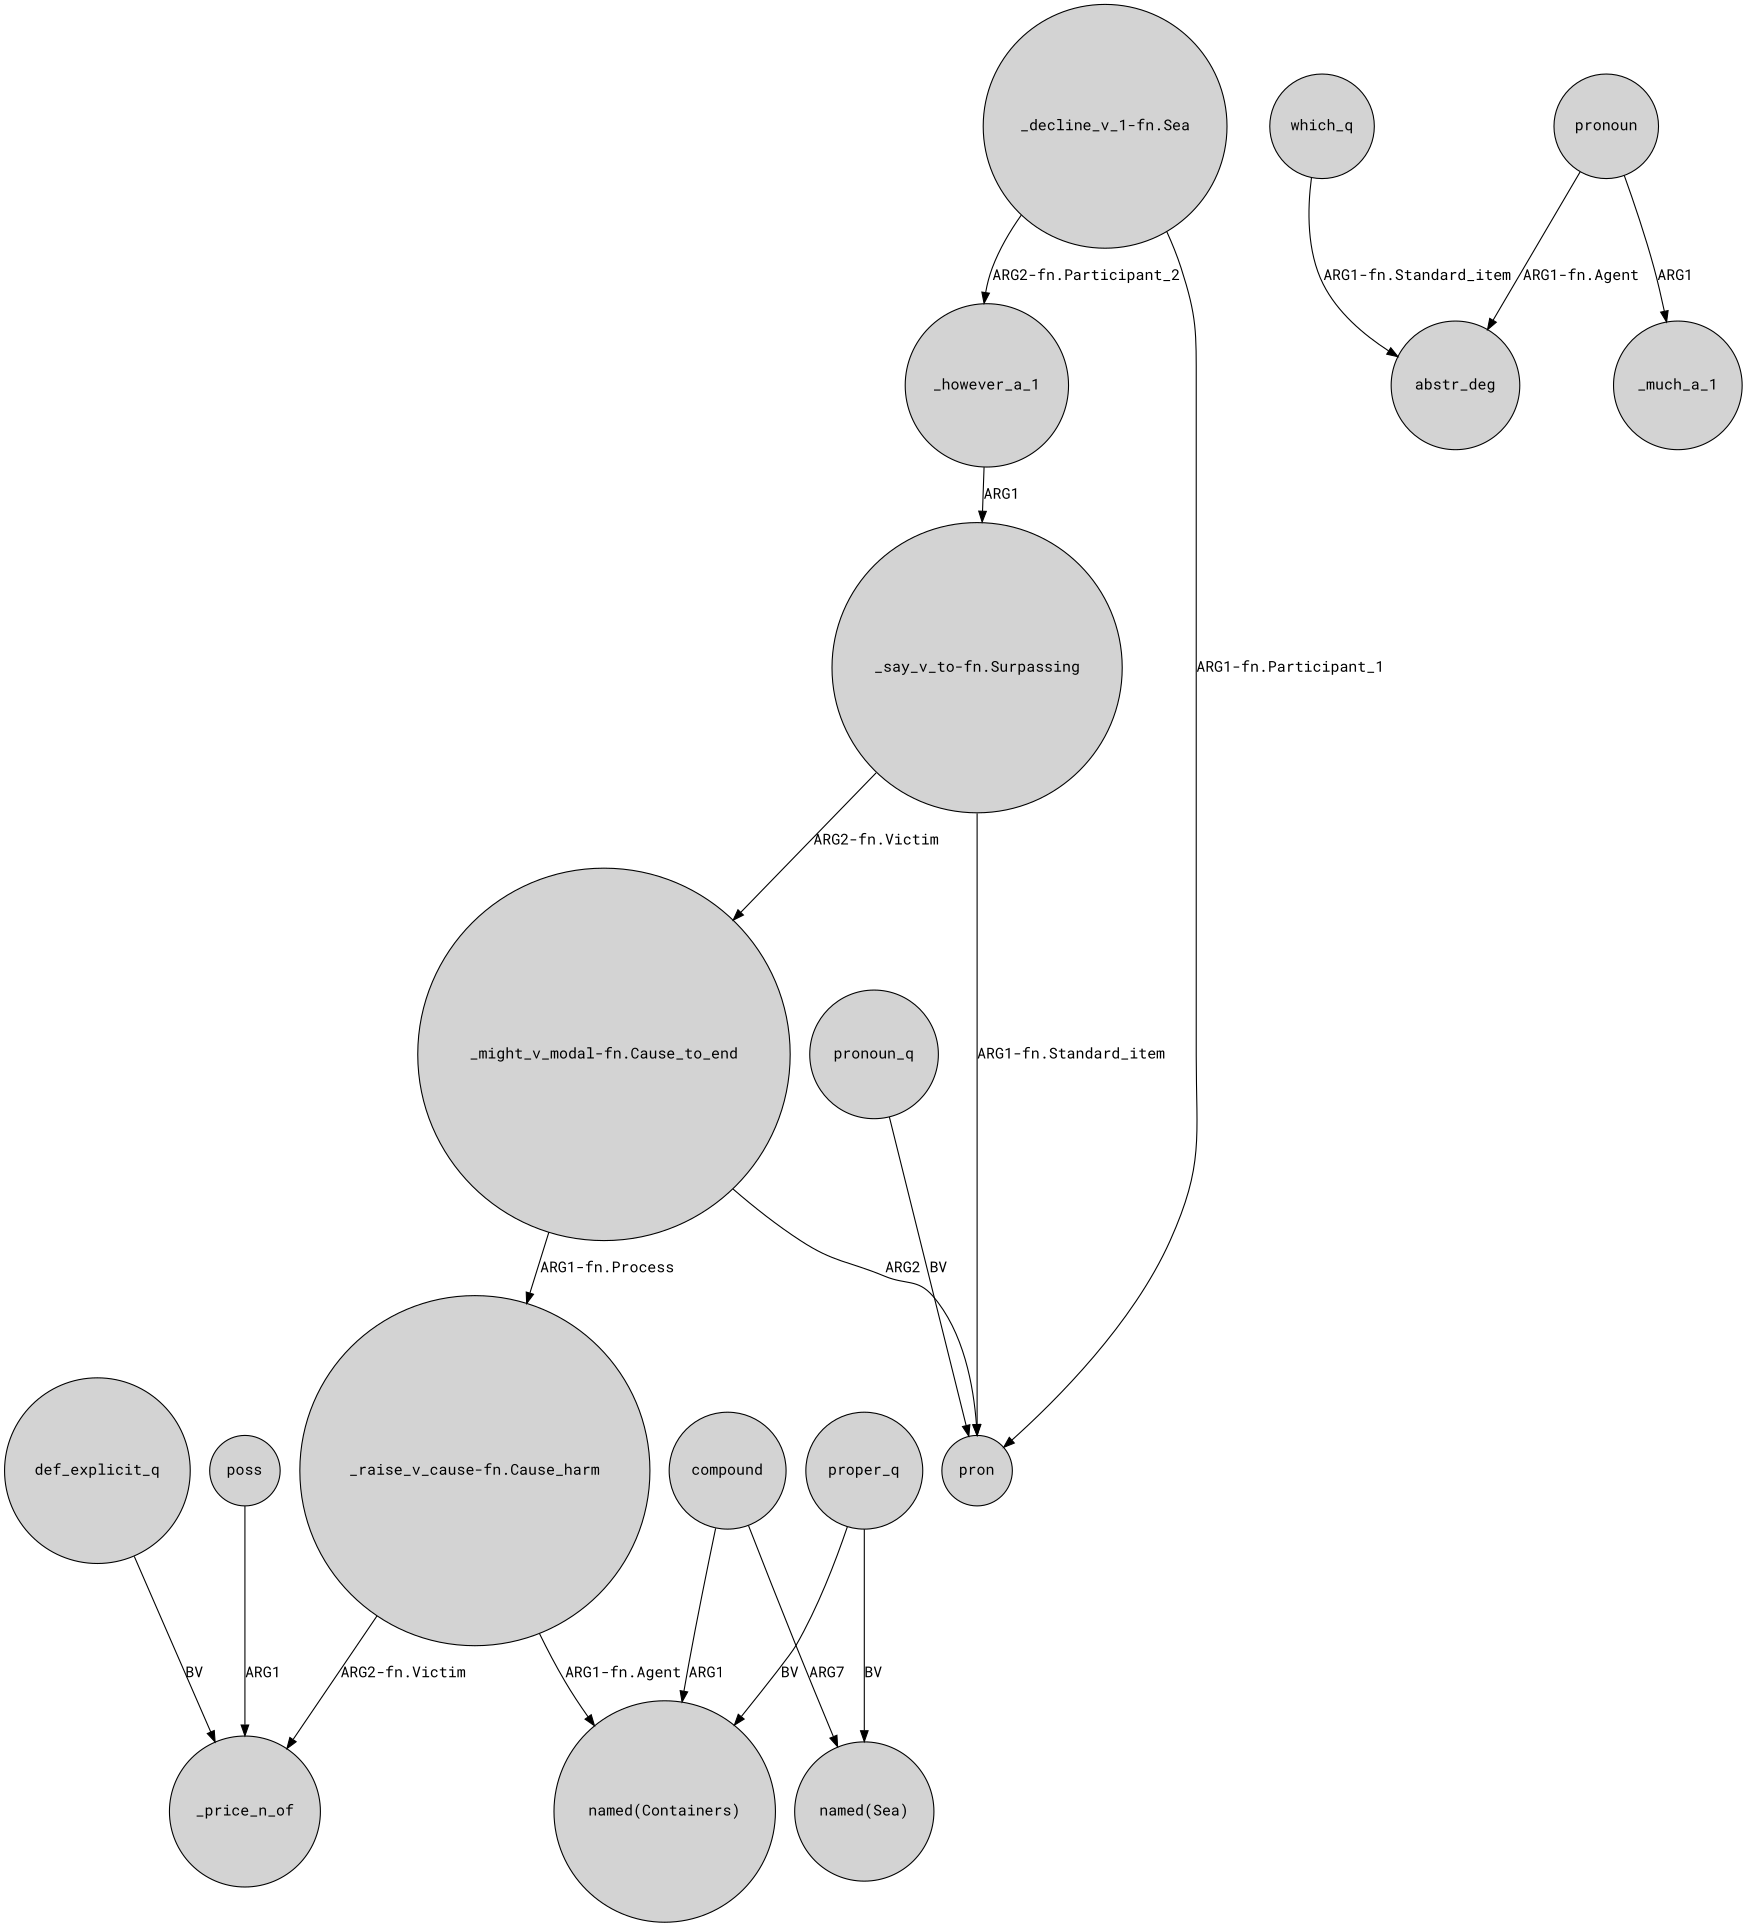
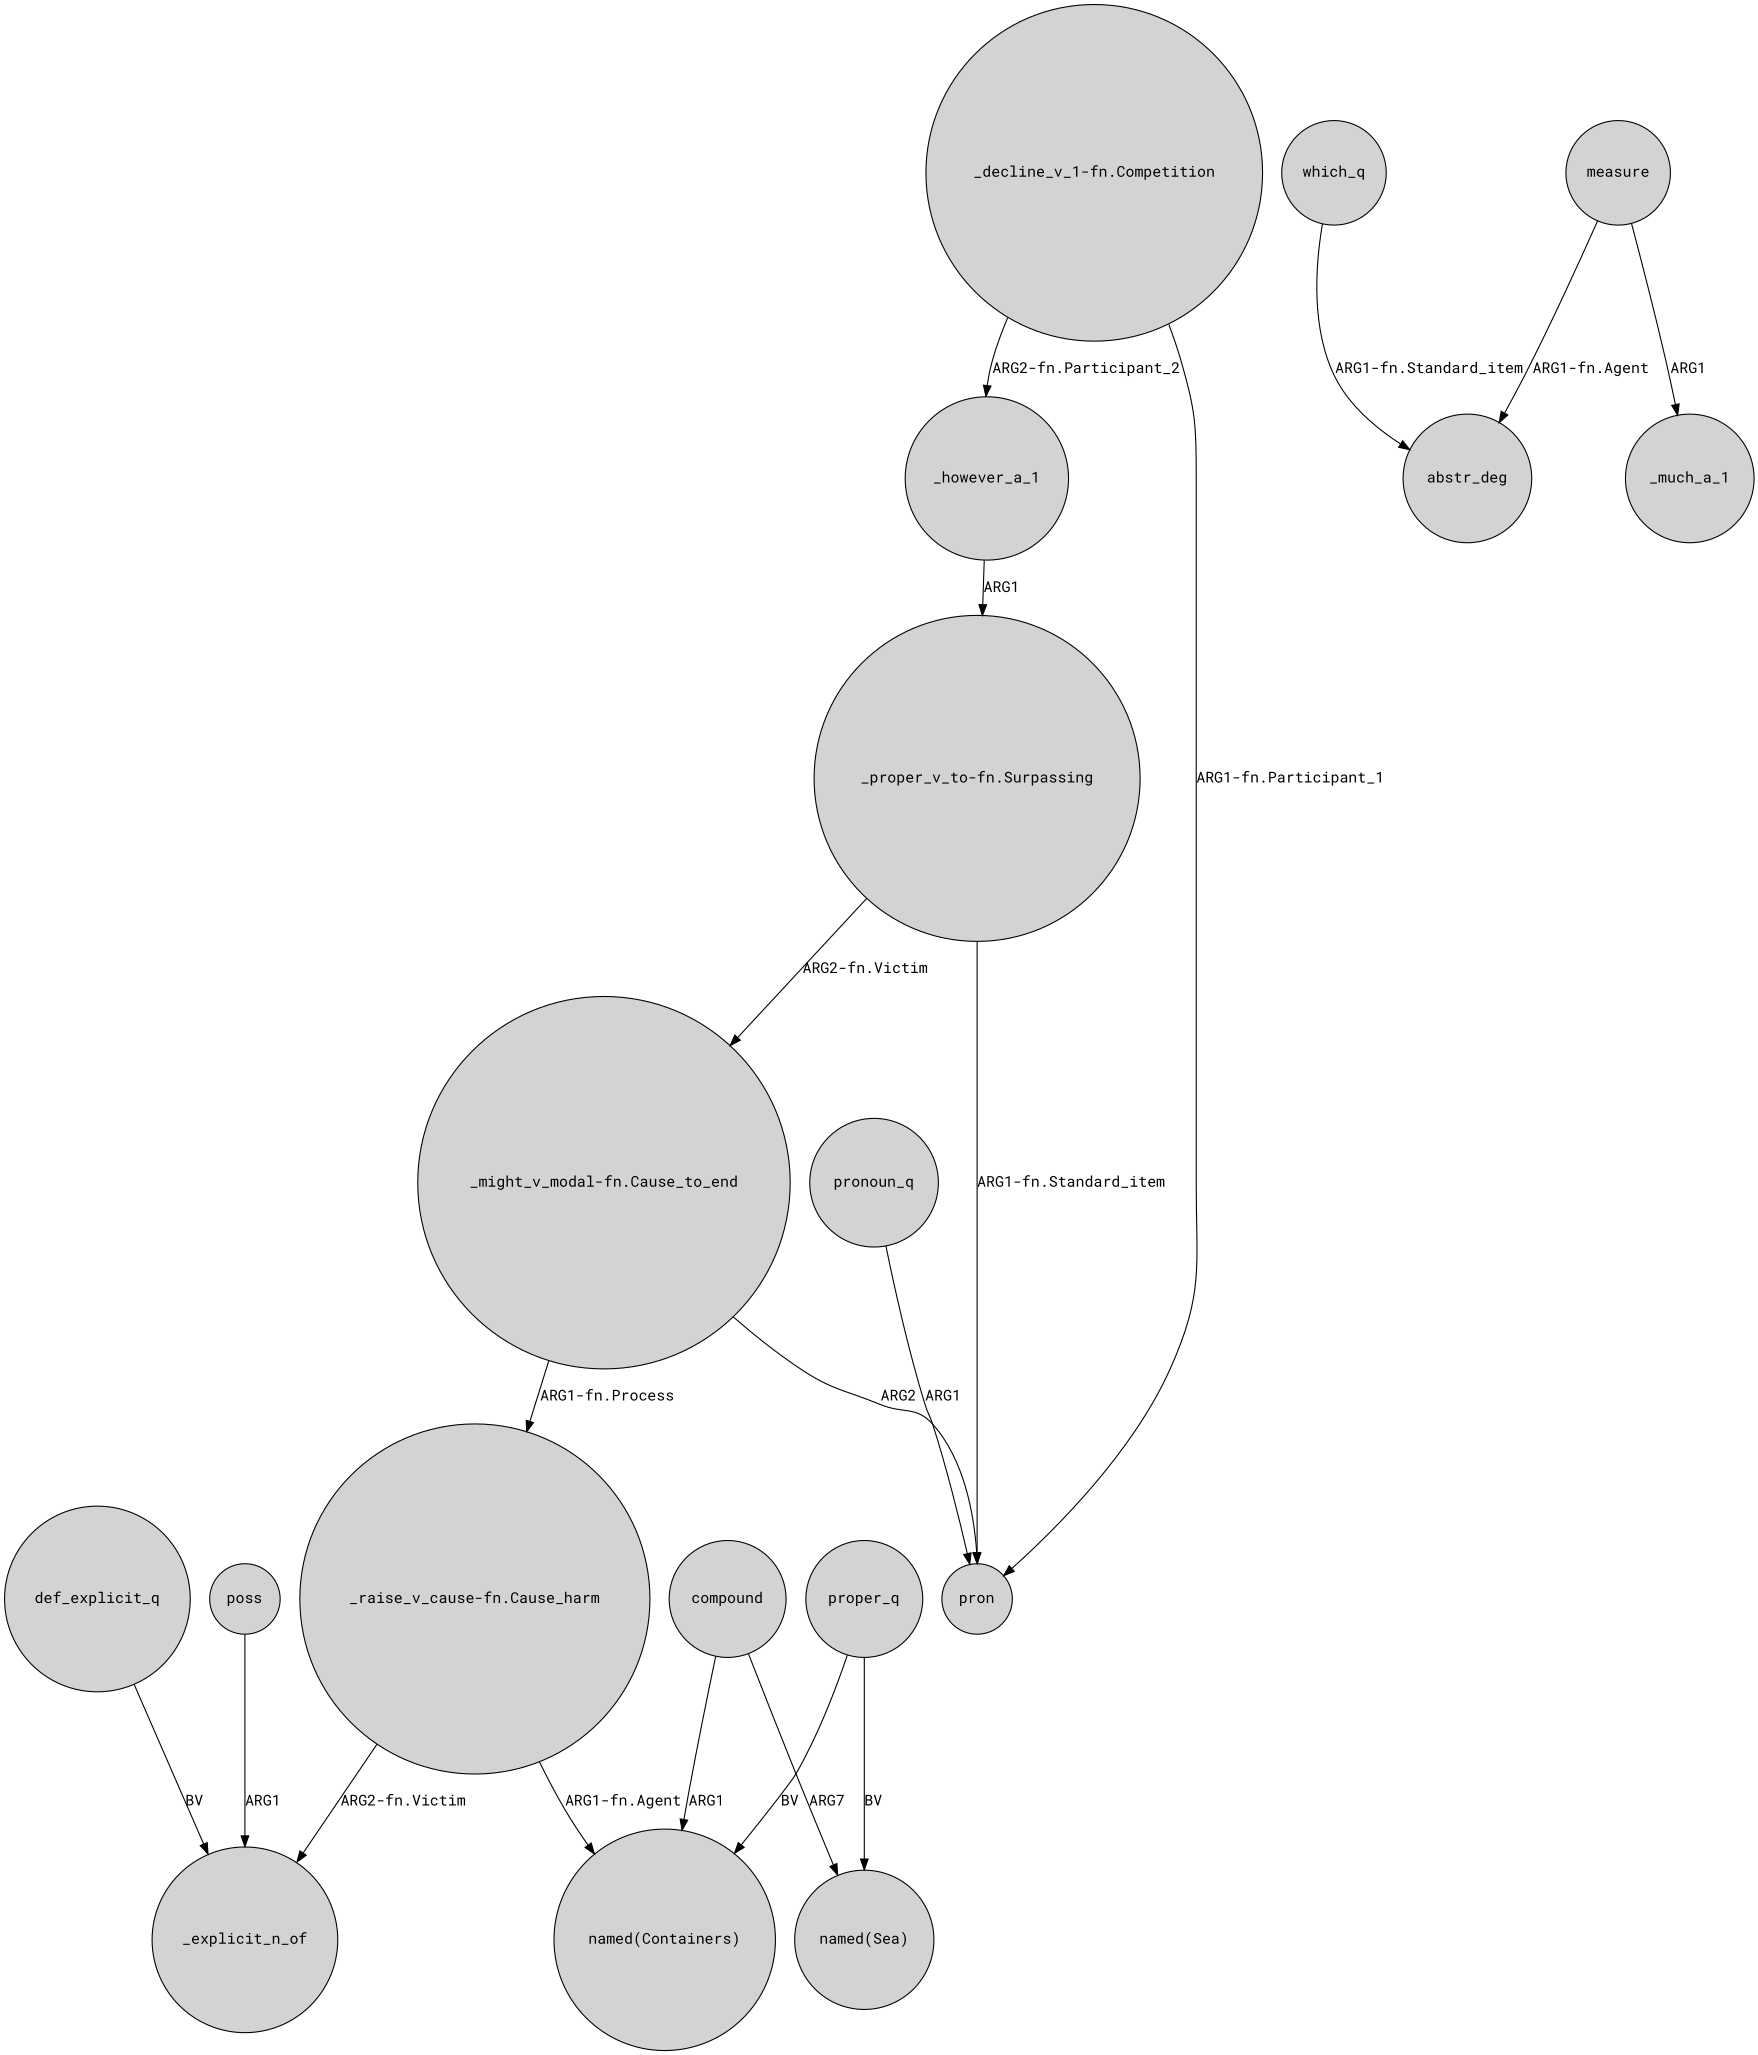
node "_decline_v_1-fn.Sea": label "_decline_v_1-fn.Sea" -> "_decline_v_1-fn.Competition"
node "pronoun": label "pronoun" -> "measure"
node "_say_v_to-fn.Surpassing": label "_say_v_to-fn.Surpassing" -> "_proper_v_to-fn.Surpassing"
edge "pronoun_q" -> "pron": label "BV" -> "ARG1"
node "_price_n_of": label "_price_n_of" -> "_explicit_n_of"
